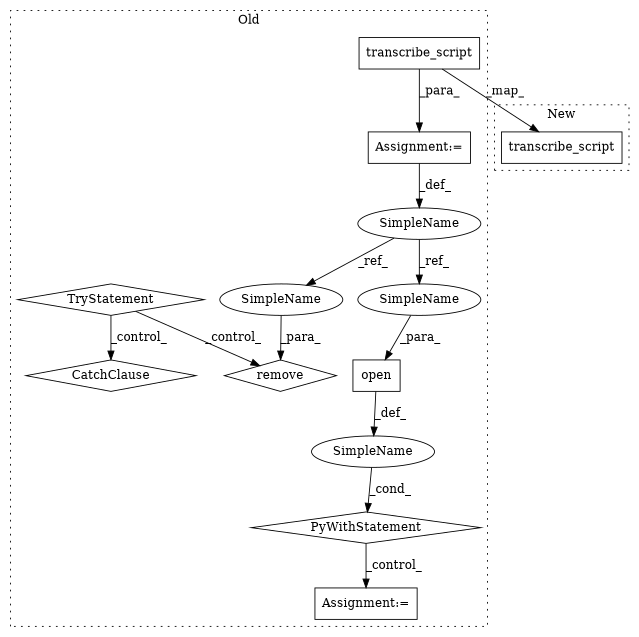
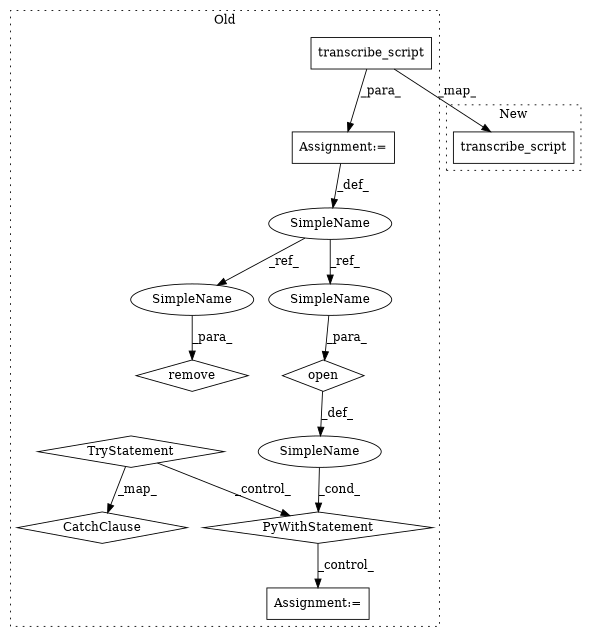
edge "TryStatement" -> "remove": now "TryStatement" -> "PyWithStatement"
edge "TryStatement" -> "CatchClause": label "_control_" -> "_map_"
node "open": shape box -> diamond
